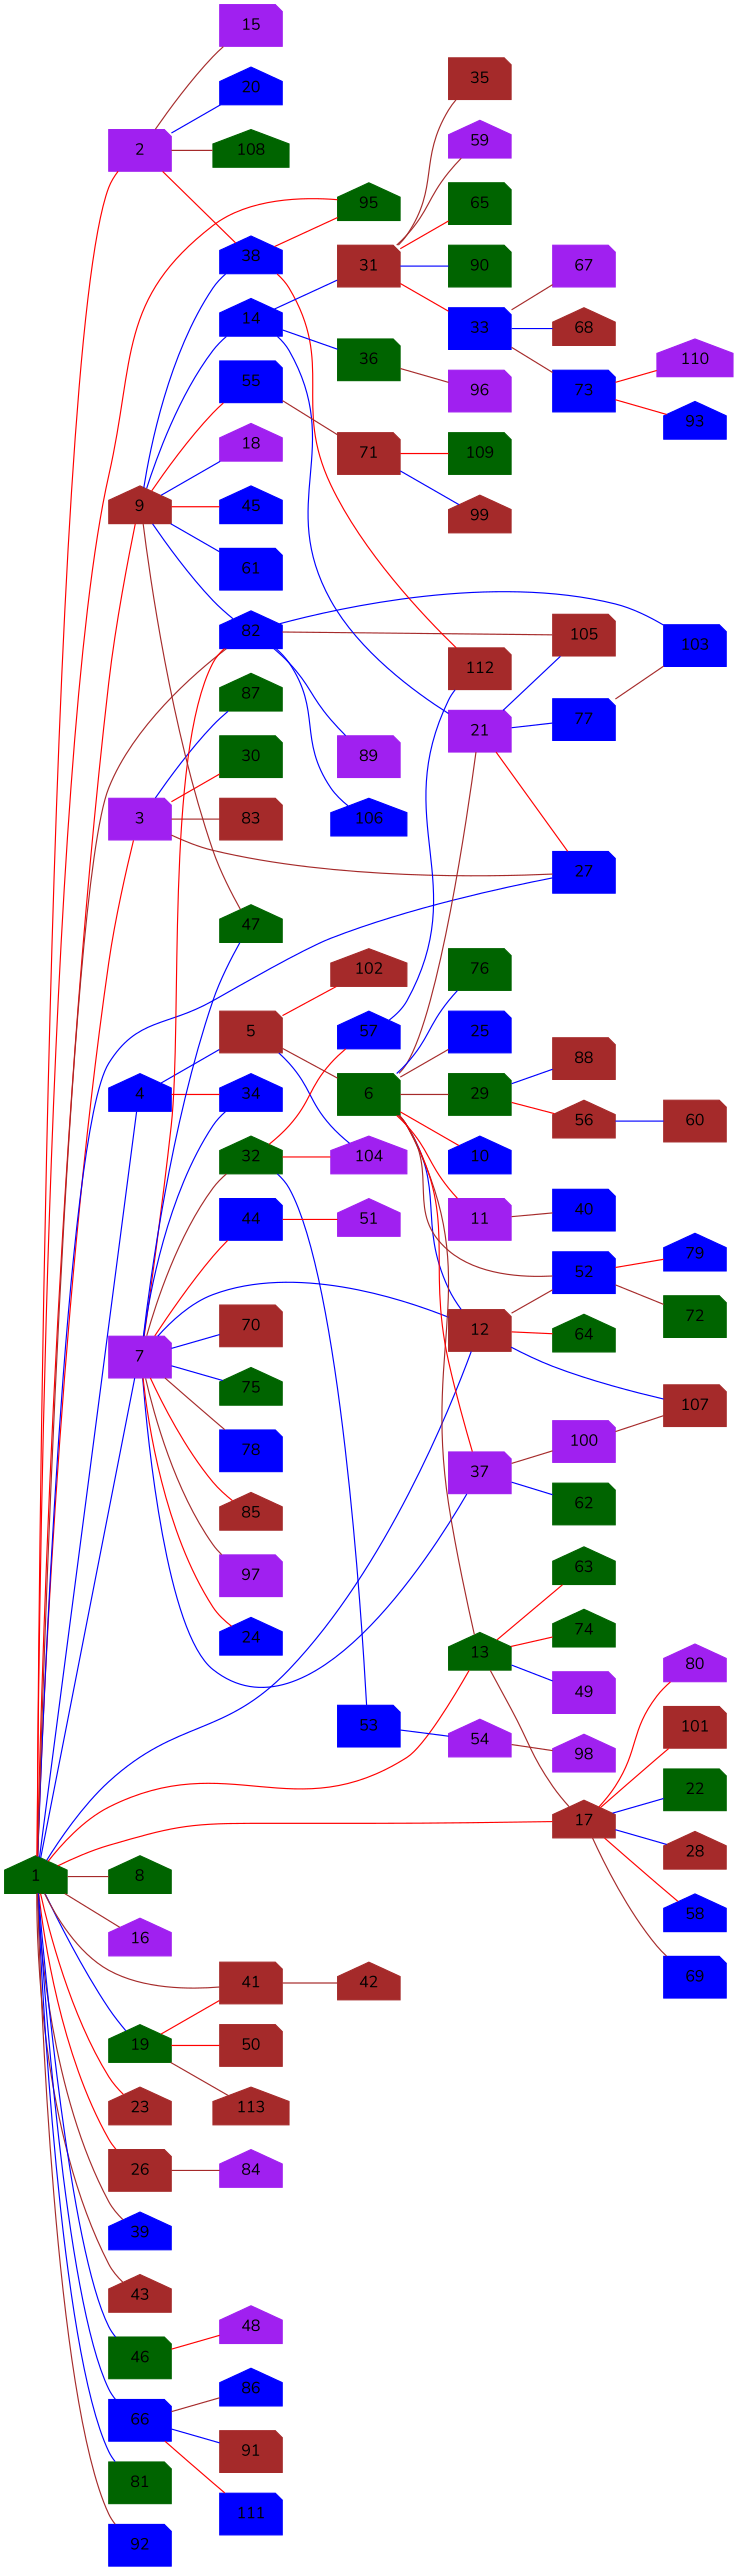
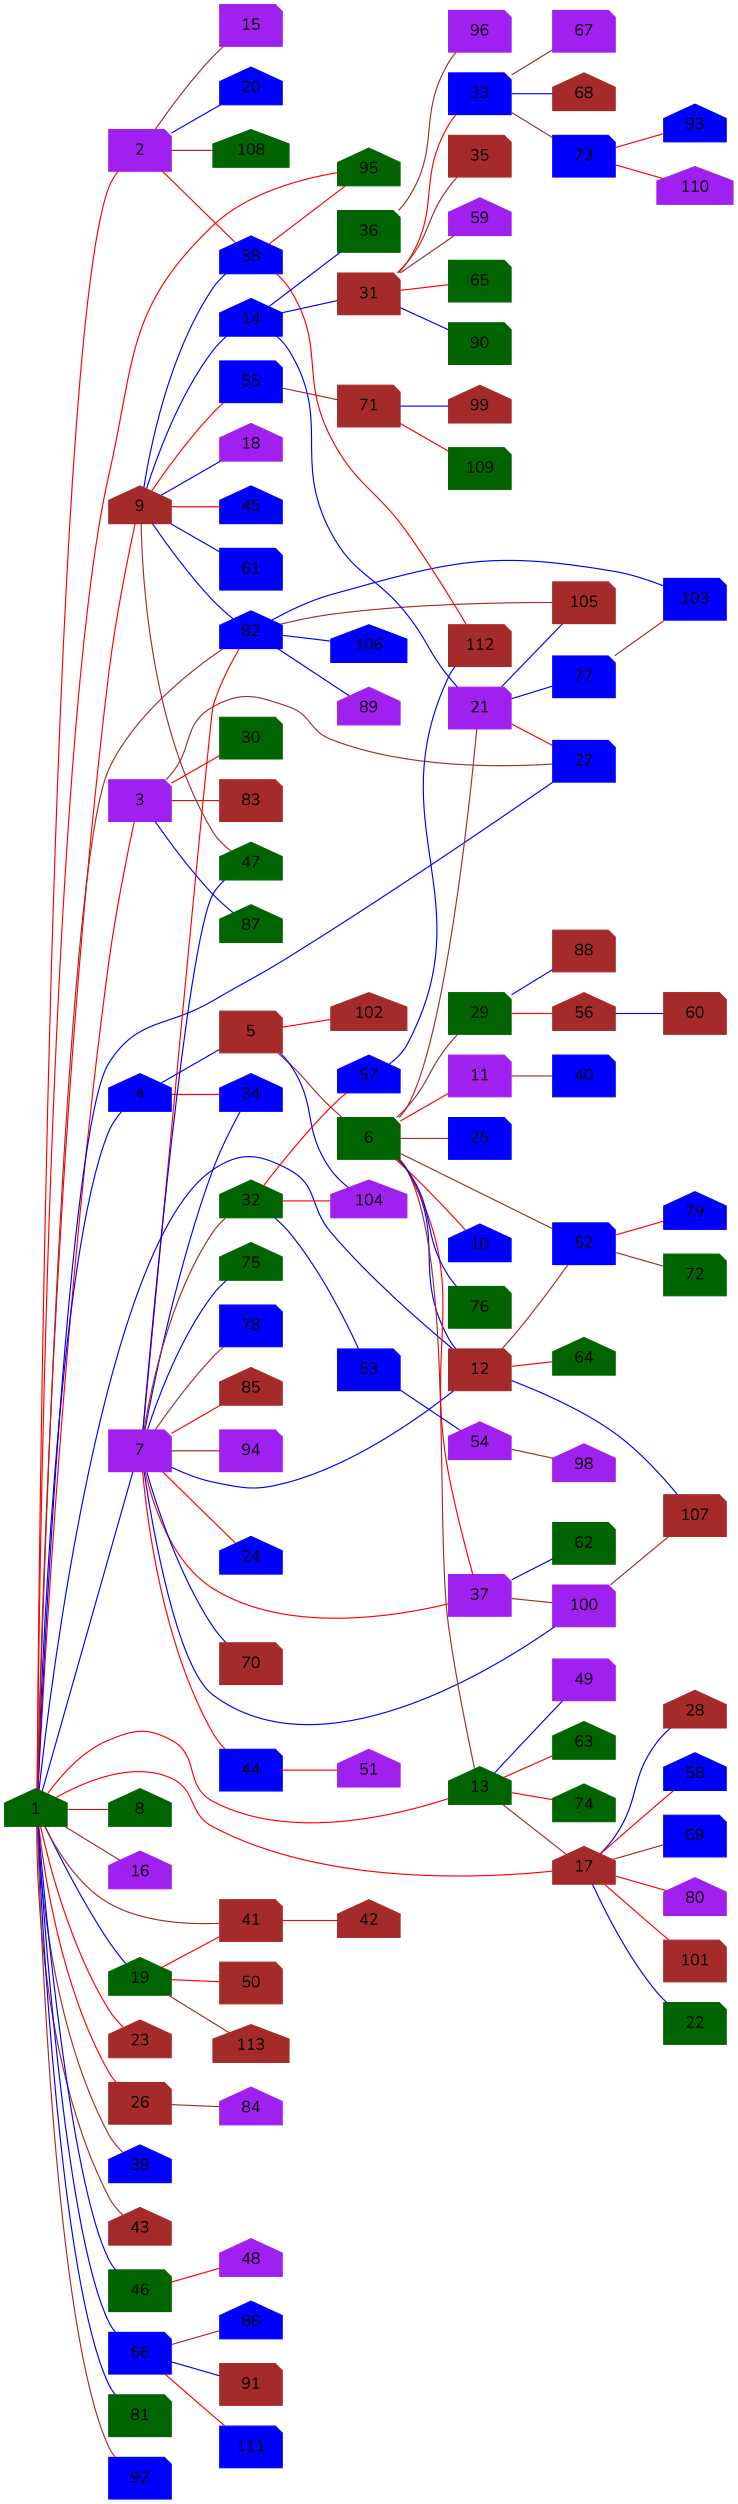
node "89": shape note -> house
node "97": label "97" -> "94"
edge "7" -- "37": color blue -> red
edge "7" -- "100": added
